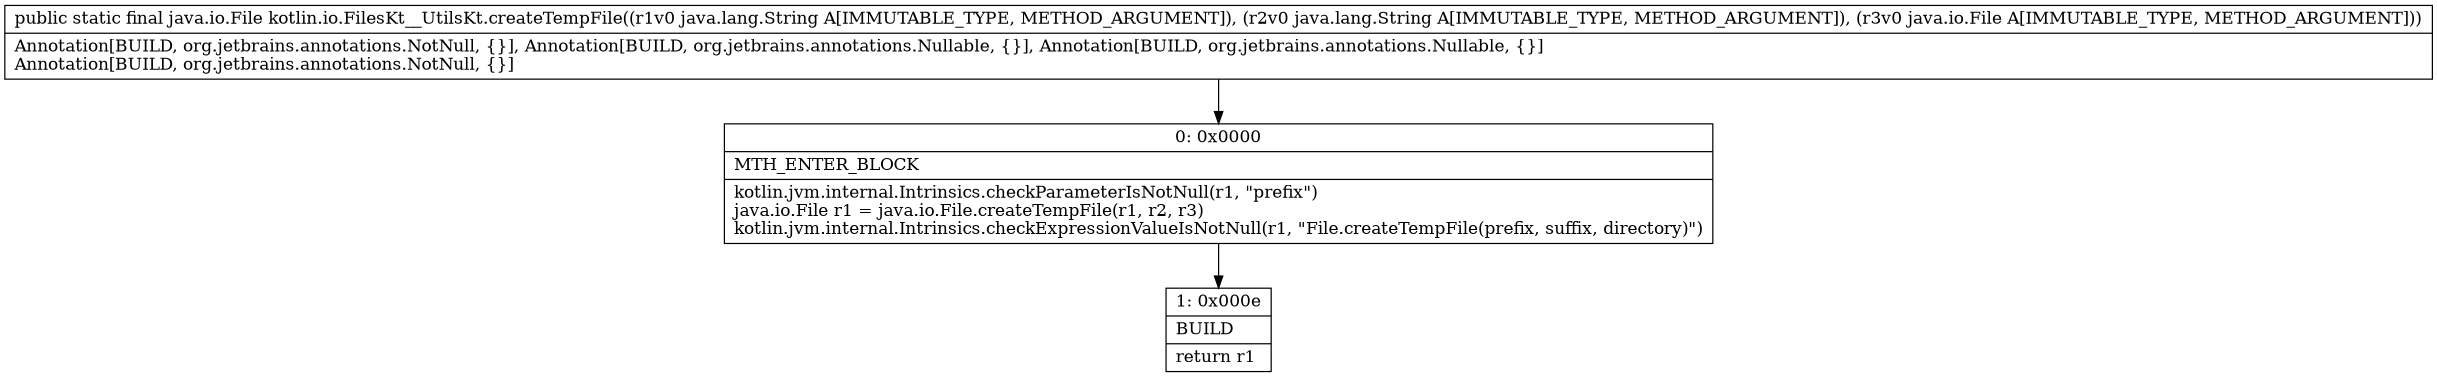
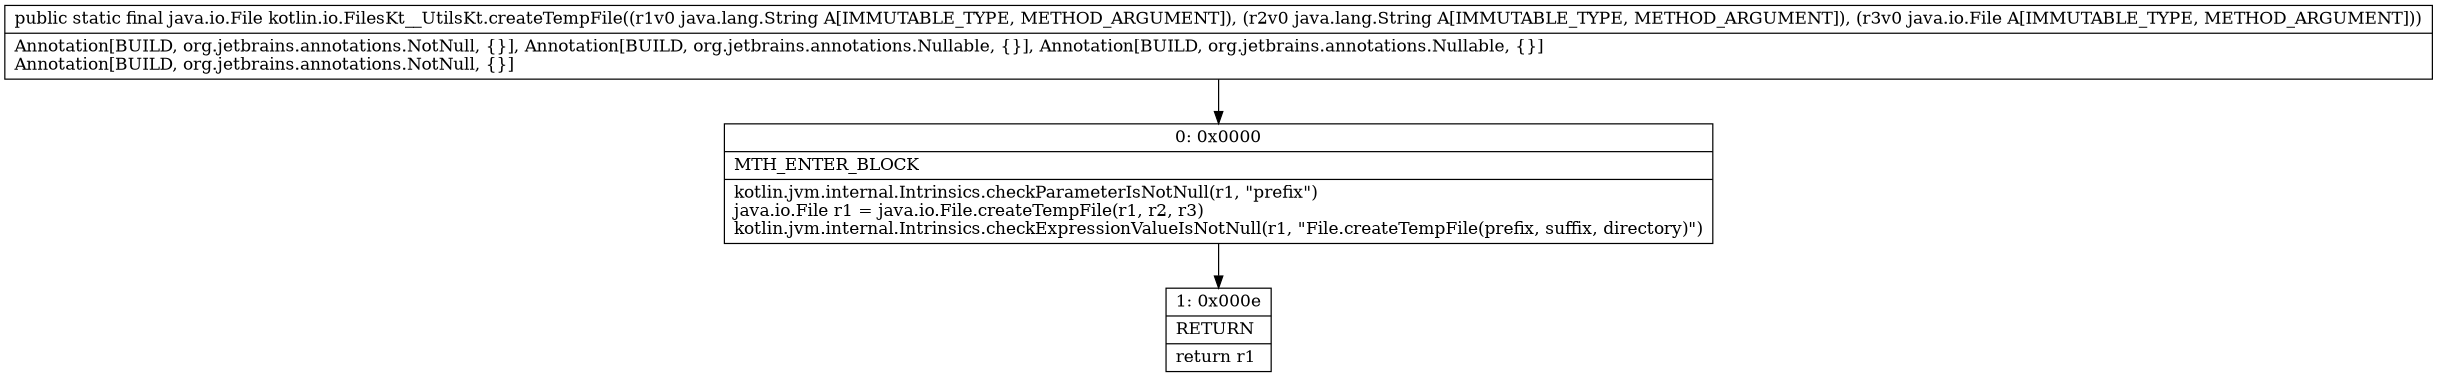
node "1: 0x000e": text "BUILD" -> "RETURN"
